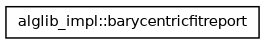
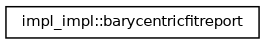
node "alglib_impl::barycentricfitreport": label "alglib_impl::barycentricfitreport" -> "impl_impl::barycentricfitreport"
